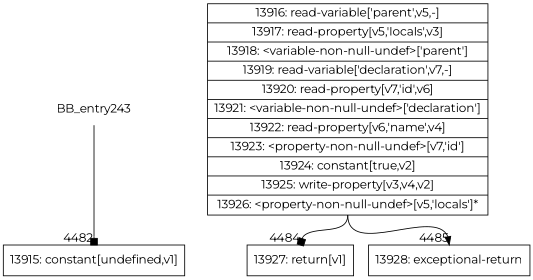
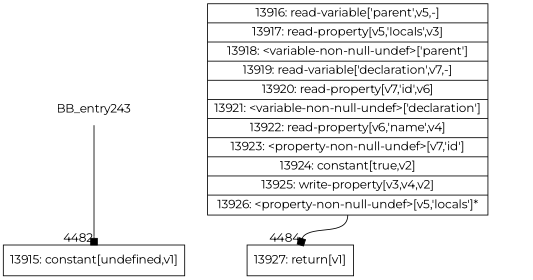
node "13928: exceptional-return": removed
